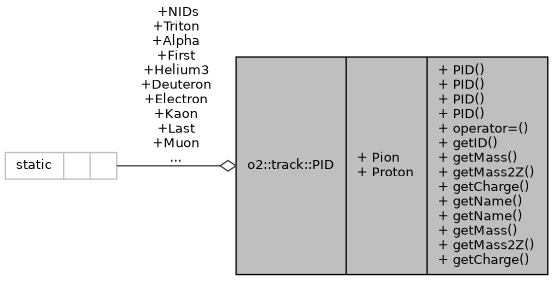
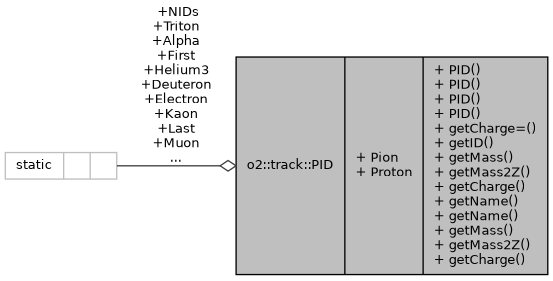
node "o2::track::PID": text "+ operator=()" -> "+ getCharge=()"
